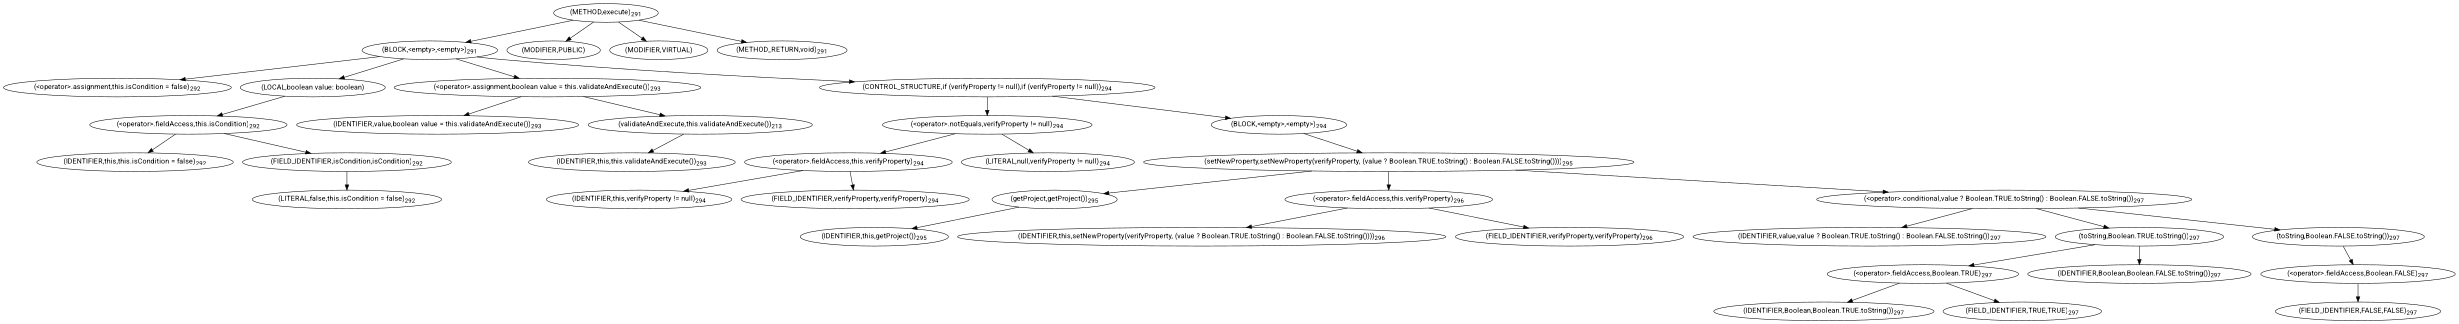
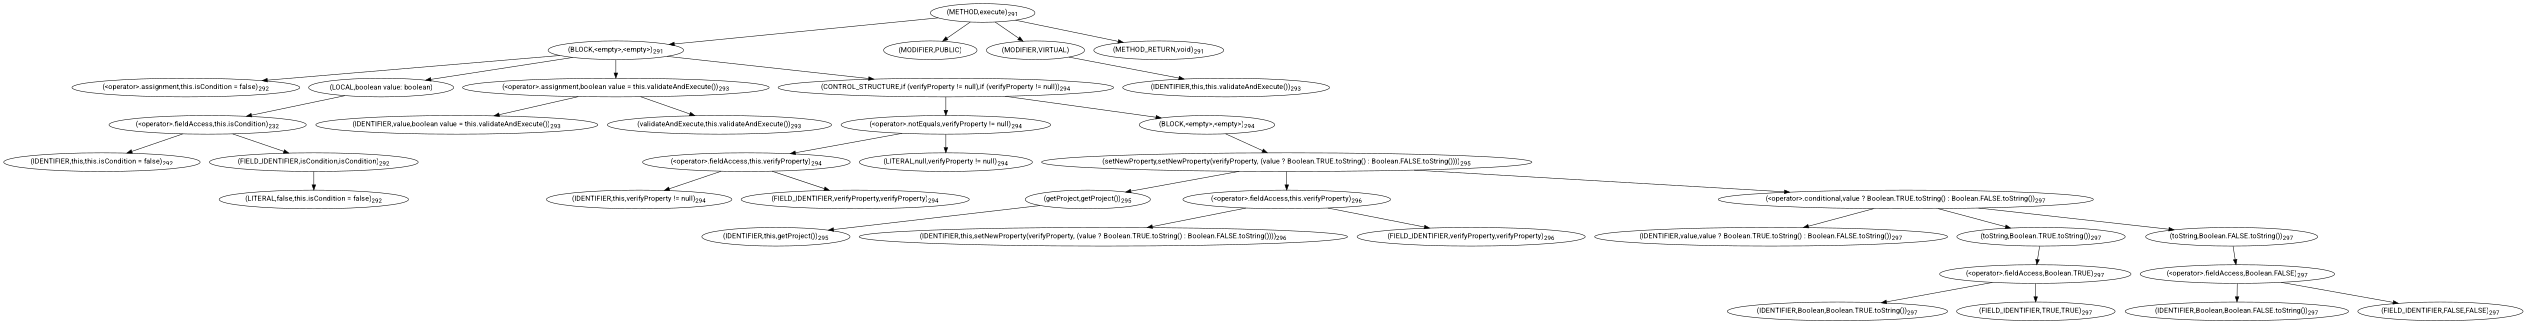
node "(<operator>.fieldAccess,this.isCondition)": text "292" -> "232"
node "(validateAndExecute,this.validateAndExecute())": text "213" -> "293"
edge "(validateAndExecute,this.validateAndExecute())" -> "(IDENTIFIER,this,this.validateAndExecute())": now "(MODIFIER,VIRTUAL)" -> "(IDENTIFIER,this,this.validateAndExecute())"
edge "(toString,Boolean.TRUE.toString())" -> "(IDENTIFIER,Boolean,Boolean.FALSE.toString())": now "(<operator>.fieldAccess,Boolean.FALSE)" -> "(IDENTIFIER,Boolean,Boolean.FALSE.toString())"
